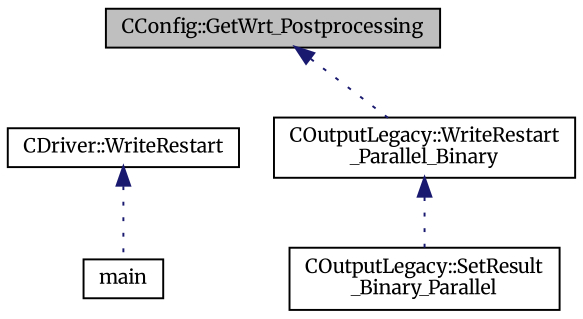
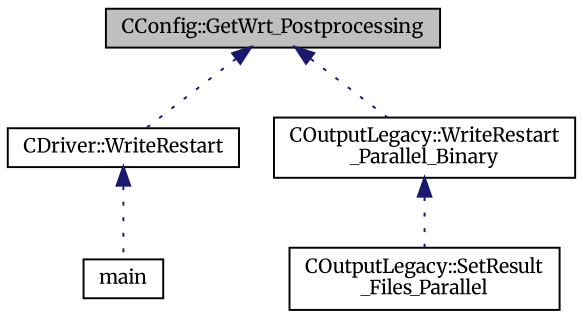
edge "CDriver::WriteRestart" -> "CConfig::GetWrt_Postprocessing": added
node "COutputLegacy::SetResult _Binary_Parallel": label "COutputLegacy::SetResult _Binary_Parallel" -> "COutputLegacy::SetResult _Files_Parallel"
